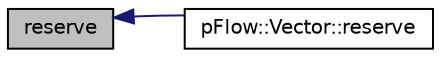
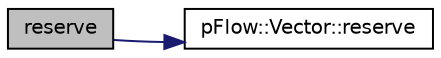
edge "pFlow::Vector::reserve" -> "reserve": reversed
